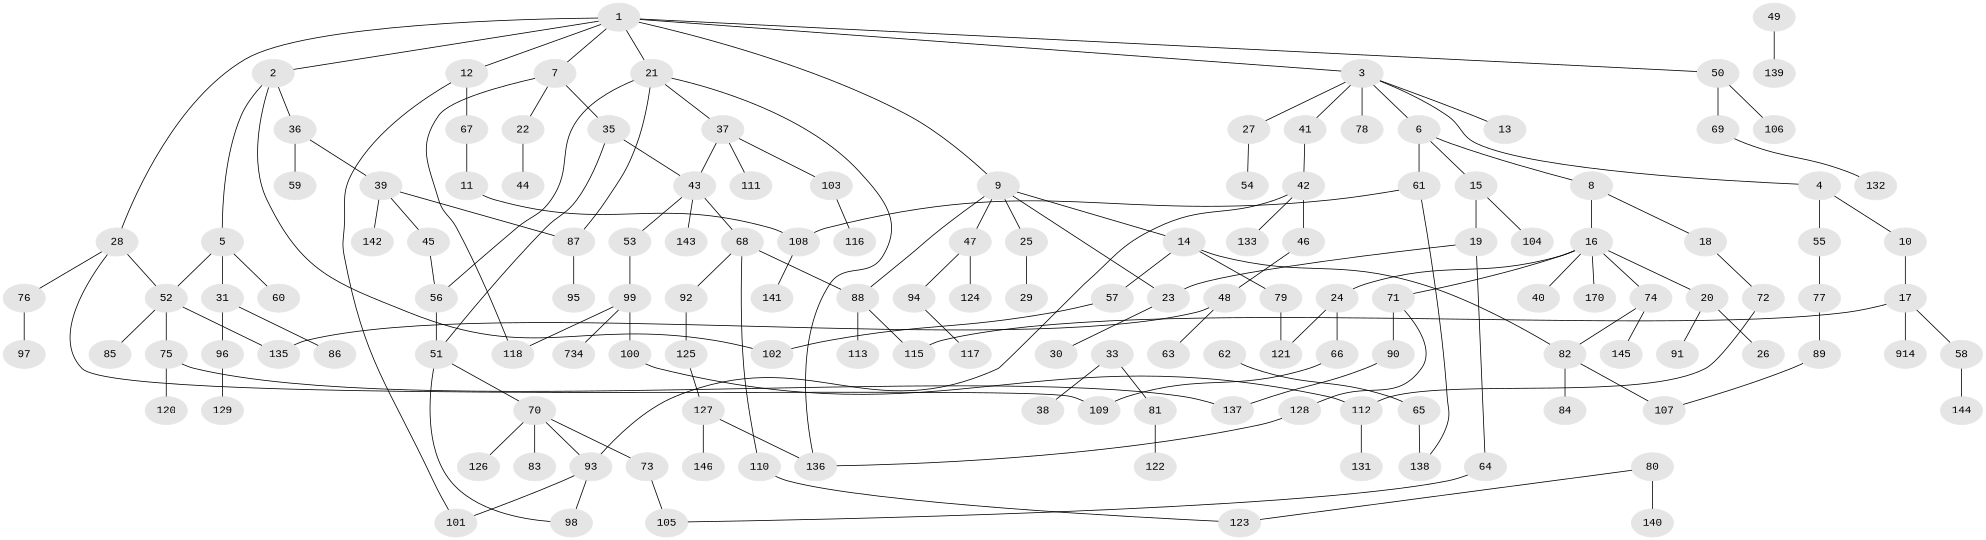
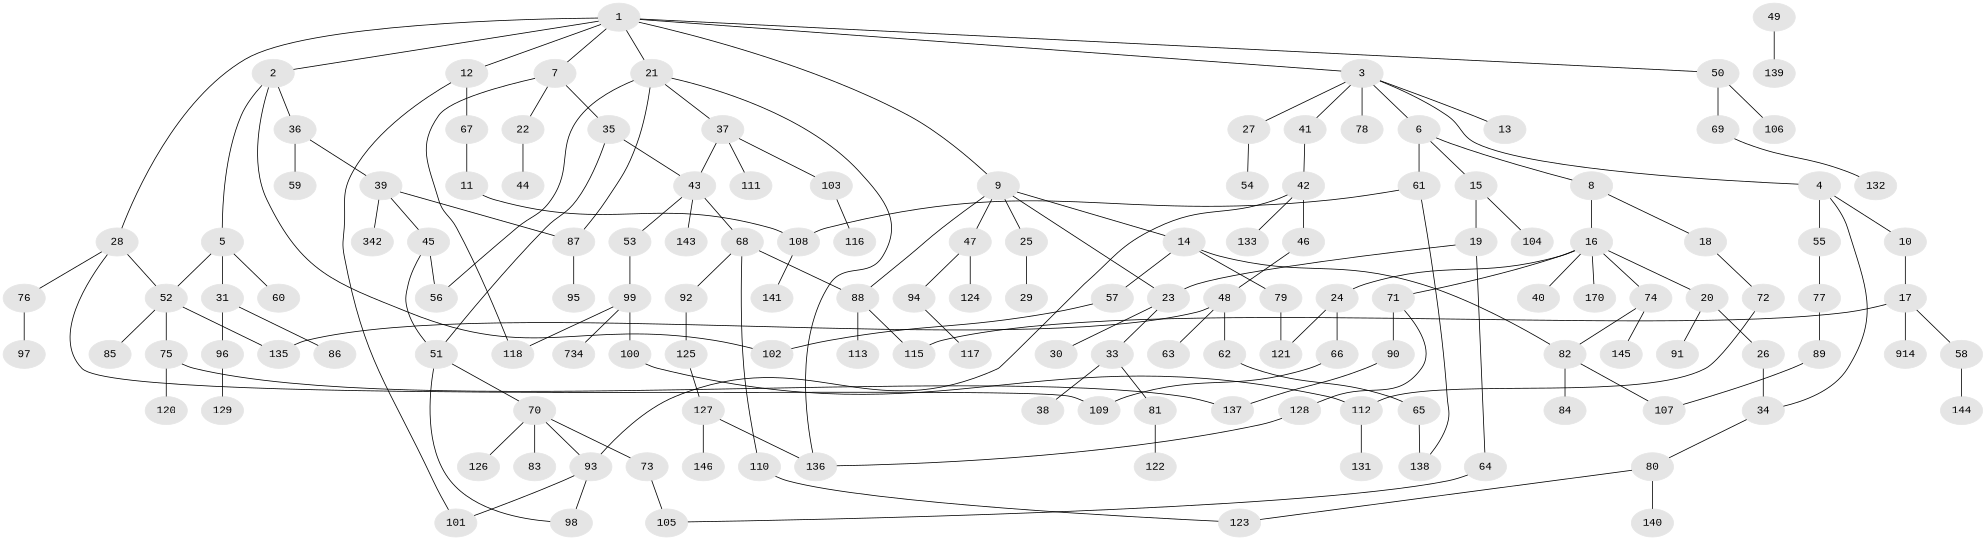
node "142": label "142" -> "342"
edge "23" -- "33": added
edge "48" -- "62": added
edge "56" -- "51": now "45" -- "51"
node "34": added
